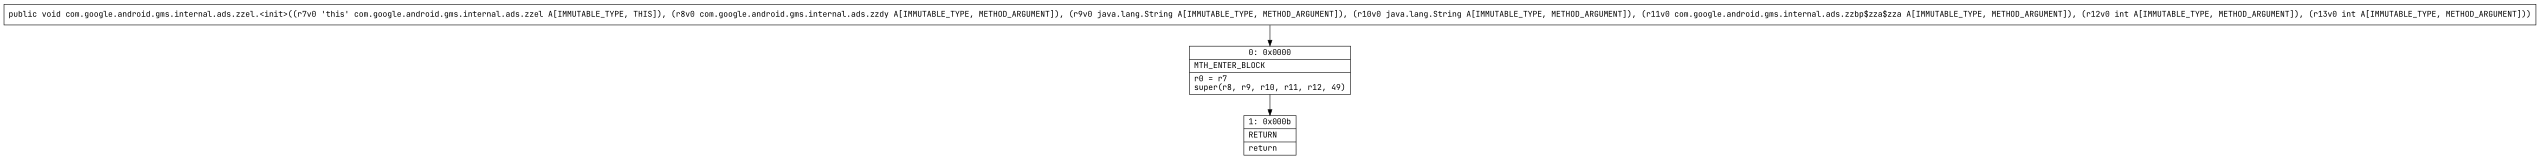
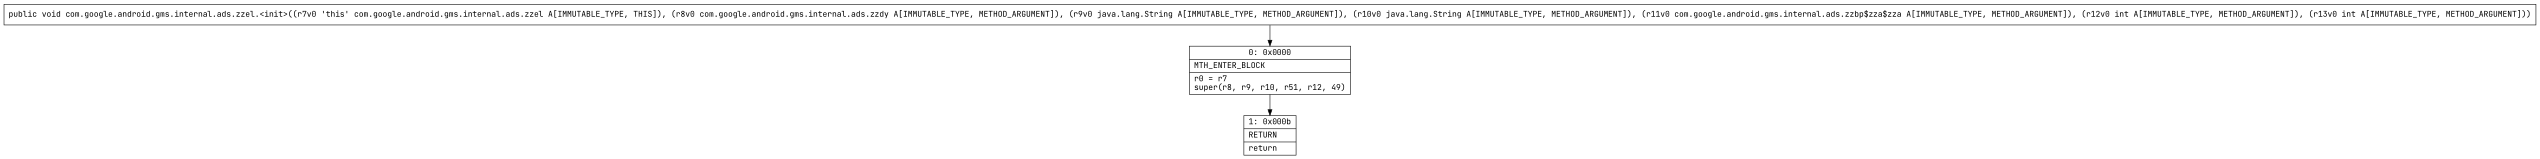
node "0: 0x0000": text "super(r8, r9, r10, r11, r12, 49)" -> "super(r8, r9, r10, r51, r12, 49)"
